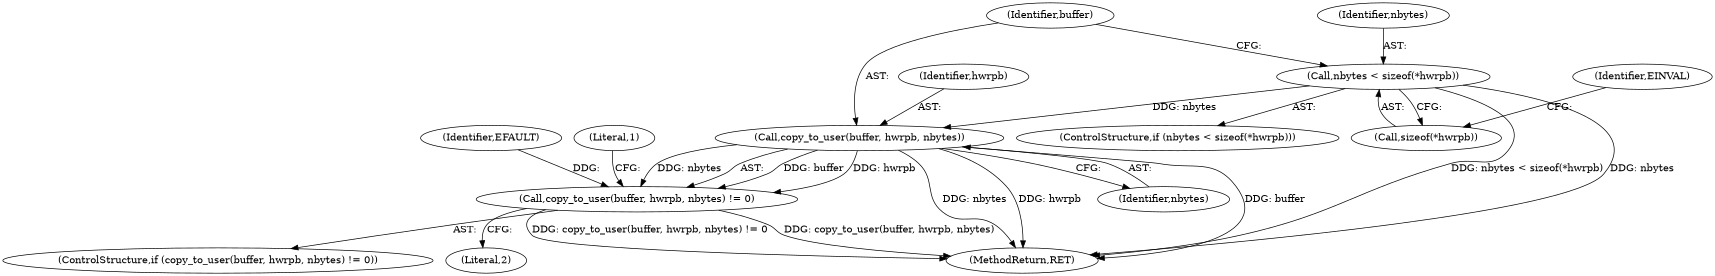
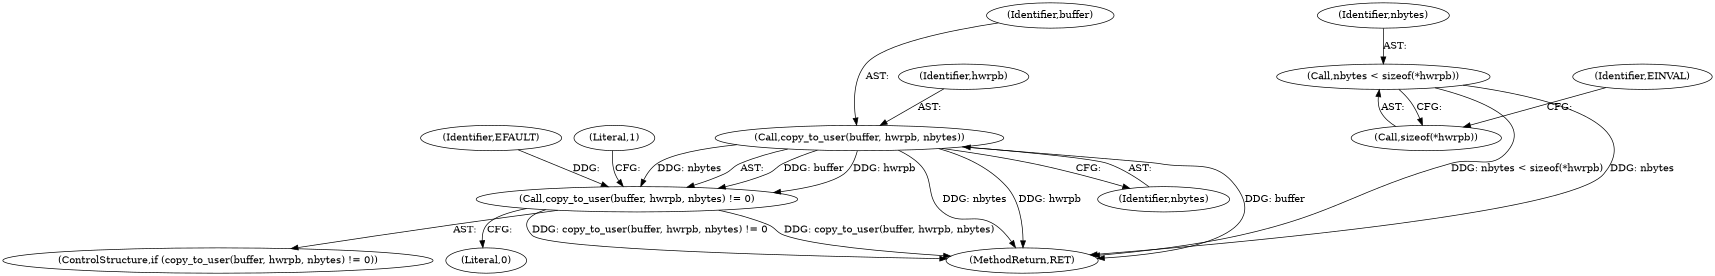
edge "(Identifier,buffer)" -> "(Call,nbytes < sizeof(*hwrpb))": removed, label "CFG:"
edge "(Call,nbytes < sizeof(*hwrpb))" -> "(Call,copy_to_user(buffer, hwrpb, nbytes))": removed, label "DDG: nbytes"
node "(ControlStructure,if (nbytes < sizeof(*hwrpb)))": removed
node "(Literal,2)": label "(Literal,2)" -> "(Literal,0)"
